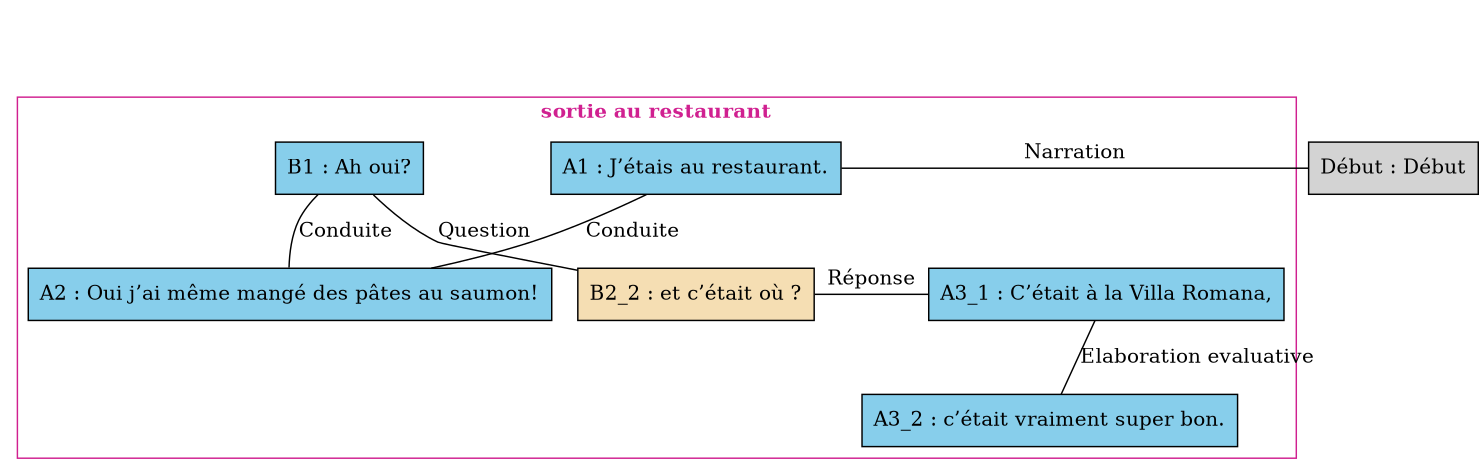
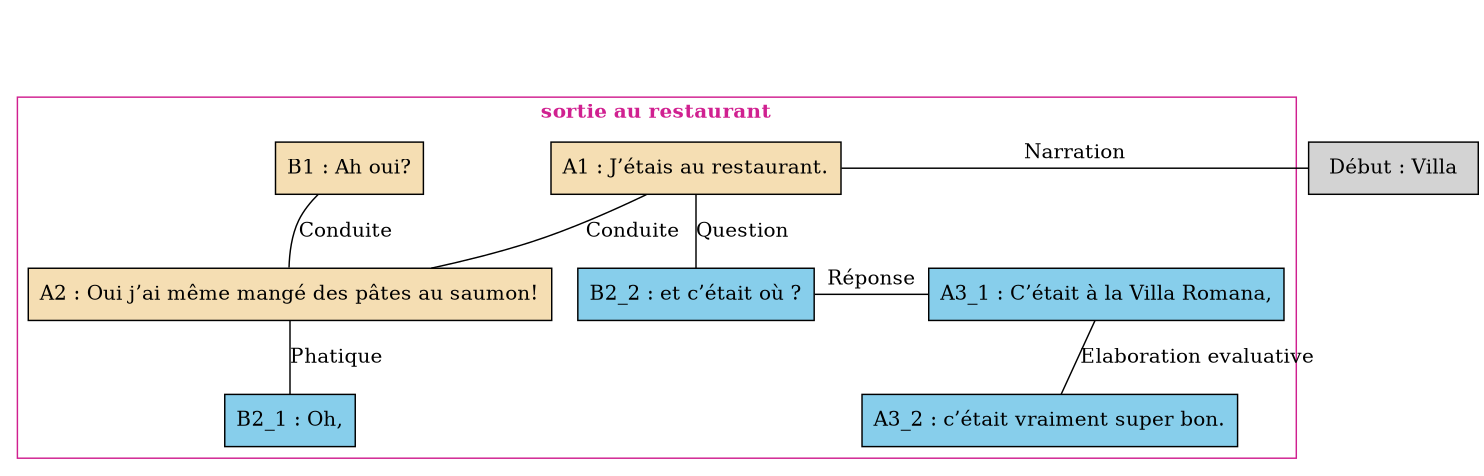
node "B1 : Ah oui?": fillcolor skyblue -> wheat
node "A1 : J’étais au restaurant.": fillcolor skyblue -> wheat
node "Début : Début": label "Début : Début" -> "Début : Villa"
edge "B1 : Ah oui?" -- "B2_2 : et c’était où ?": now "A1 : J’étais au restaurant." -- "B2_2 : et c’était où ?"
node "A2 : Oui j’ai même mangé des pâtes au saumon!": fillcolor skyblue -> wheat
node "B2_2 : et c’était où ?": fillcolor wheat -> skyblue
node "B2_1 : Oh,": added
